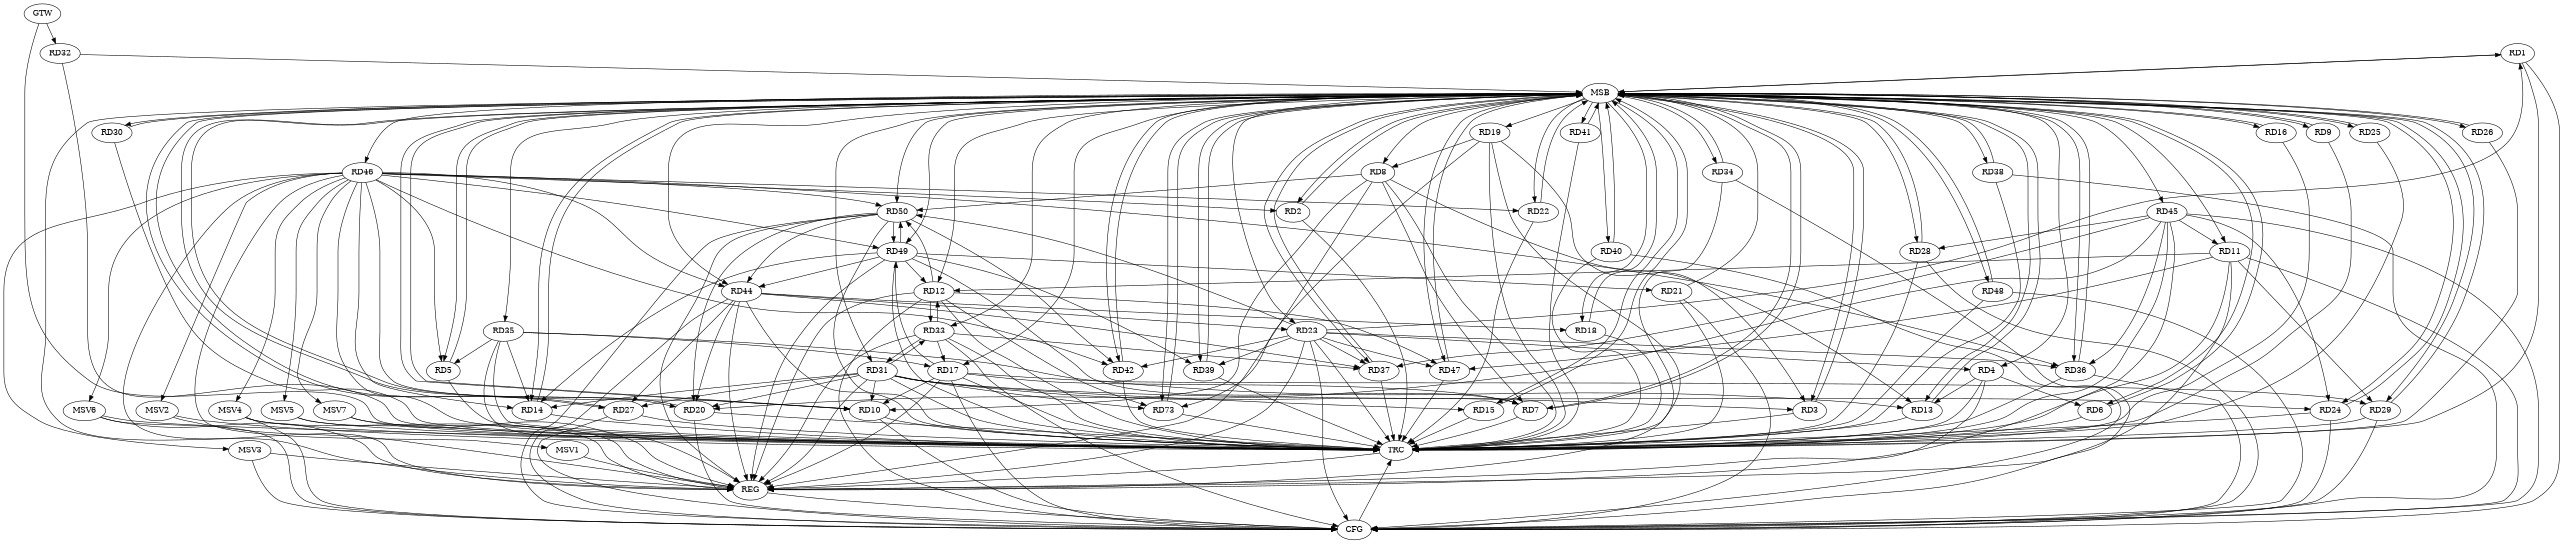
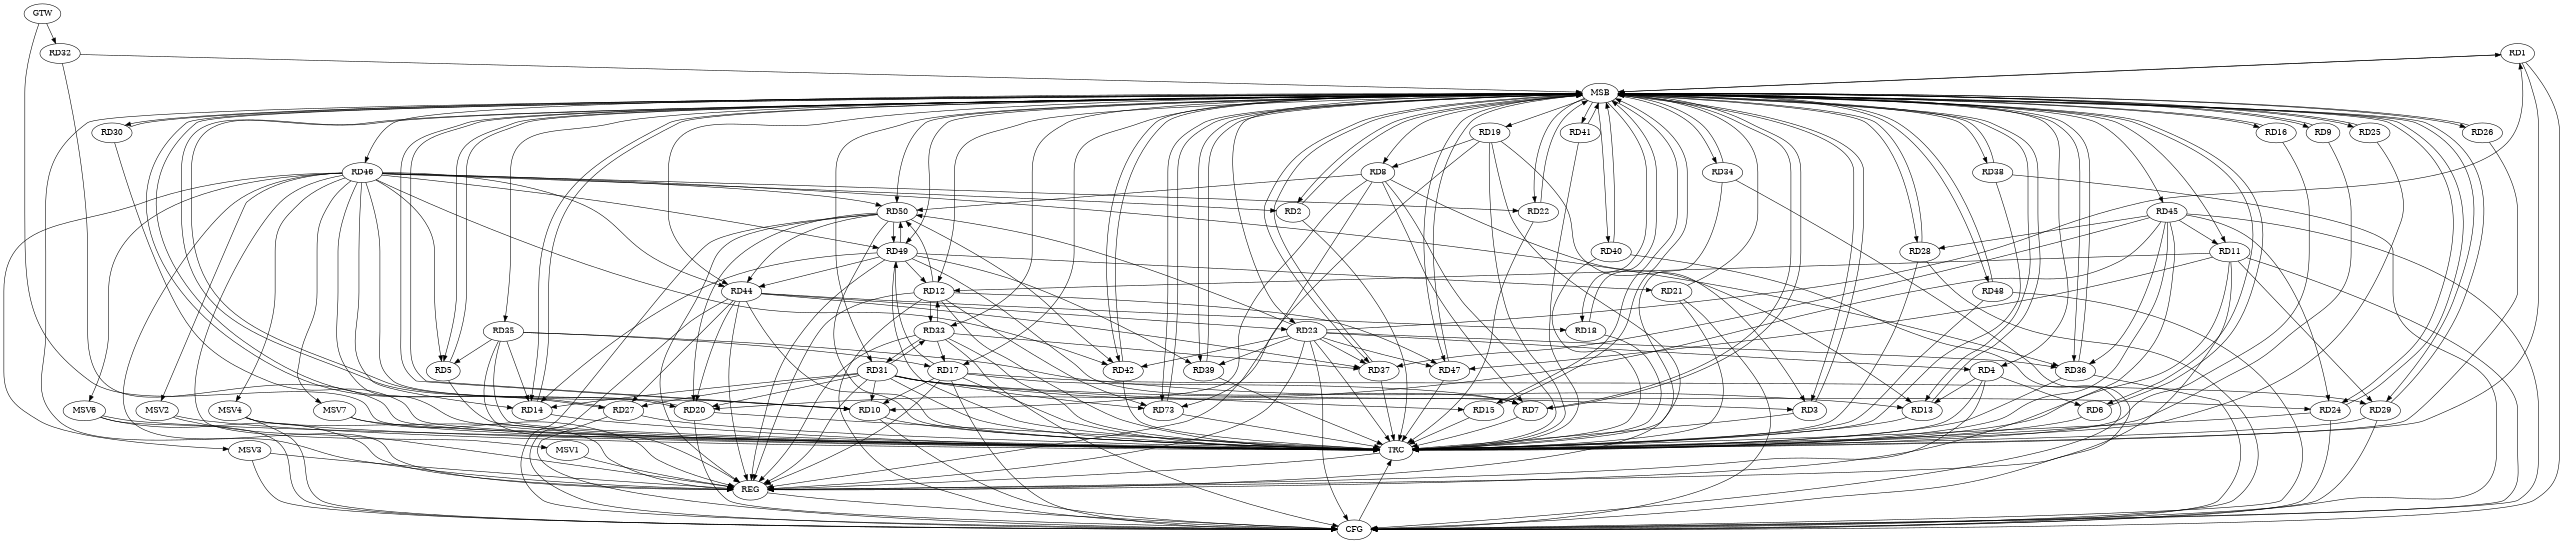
node "MSV5": removed
